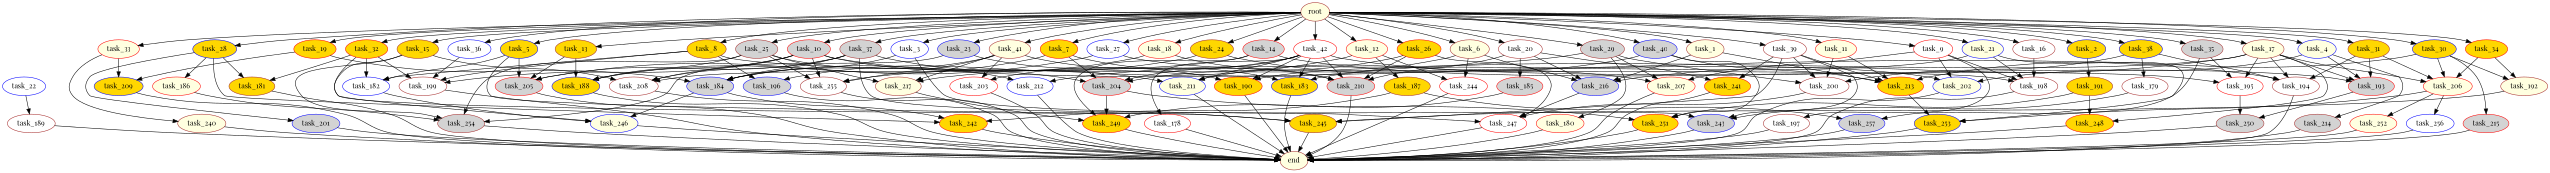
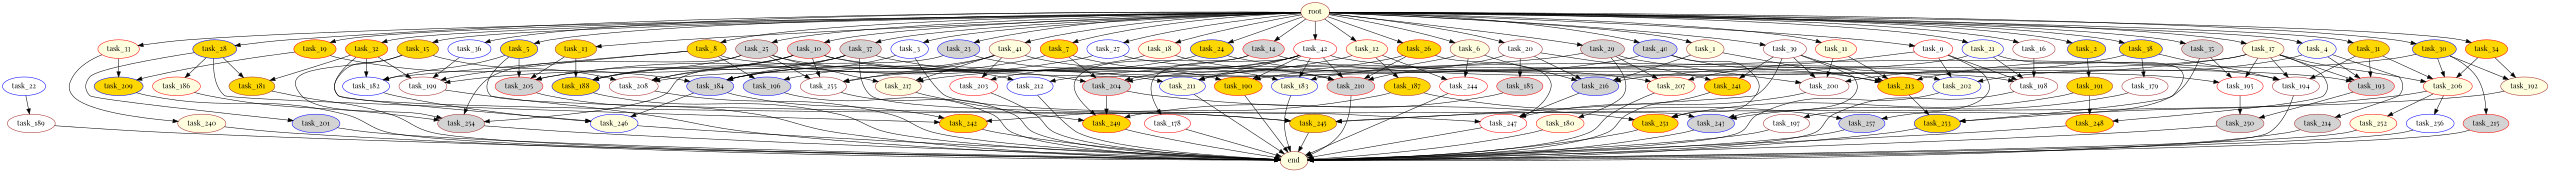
node "task_24": color brown -> blue
node "task_183": fillcolor gold -> lightyellow
